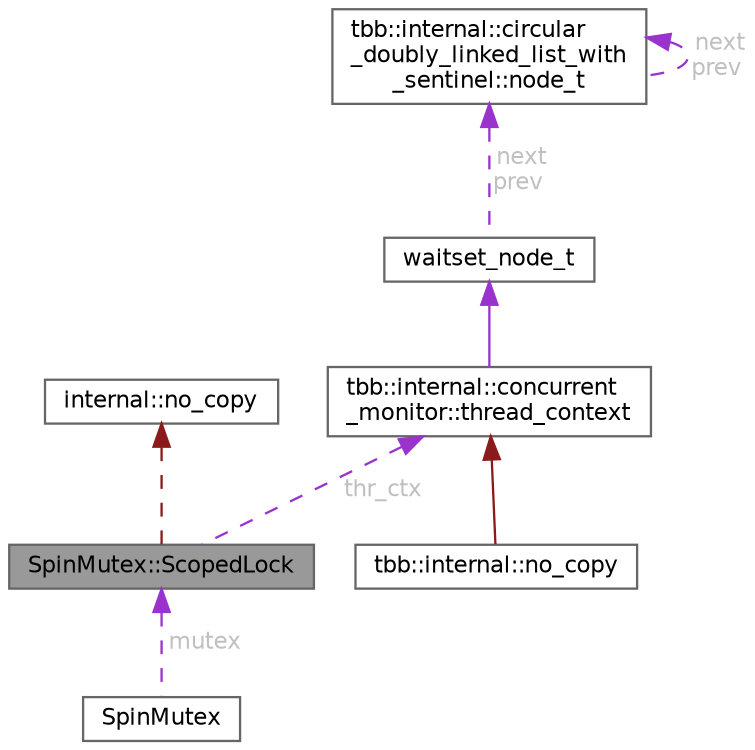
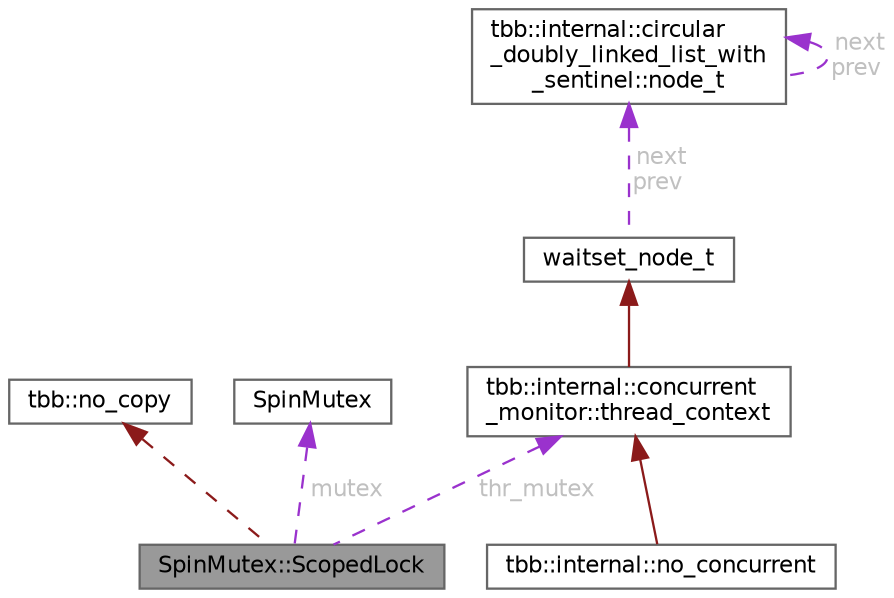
edge "tbb::internal::concurrent _monitor::thread_context" -> "waitset_node_t": color darkorchid3 -> firebrick4
node "internal::no_copy": label "internal::no_copy" -> "tbb::no_copy"
edge "SpinMutex::ScopedLock" -> "tbb::internal::concurrent _monitor::thread_context": label " thr_ctx" -> " thr_mutex"
node "tbb::internal::no_copy": label "tbb::internal::no_copy" -> "tbb::internal::no_concurrent"
edge "SpinMutex" -> "SpinMutex::ScopedLock": reversed
